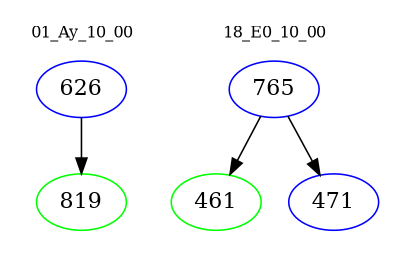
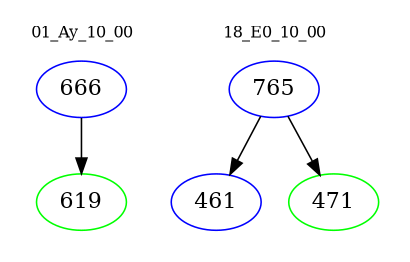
node "626": label "626" -> "666"
node "819": label "819" -> "619"
node "461": color green -> blue
node "471": color blue -> green
